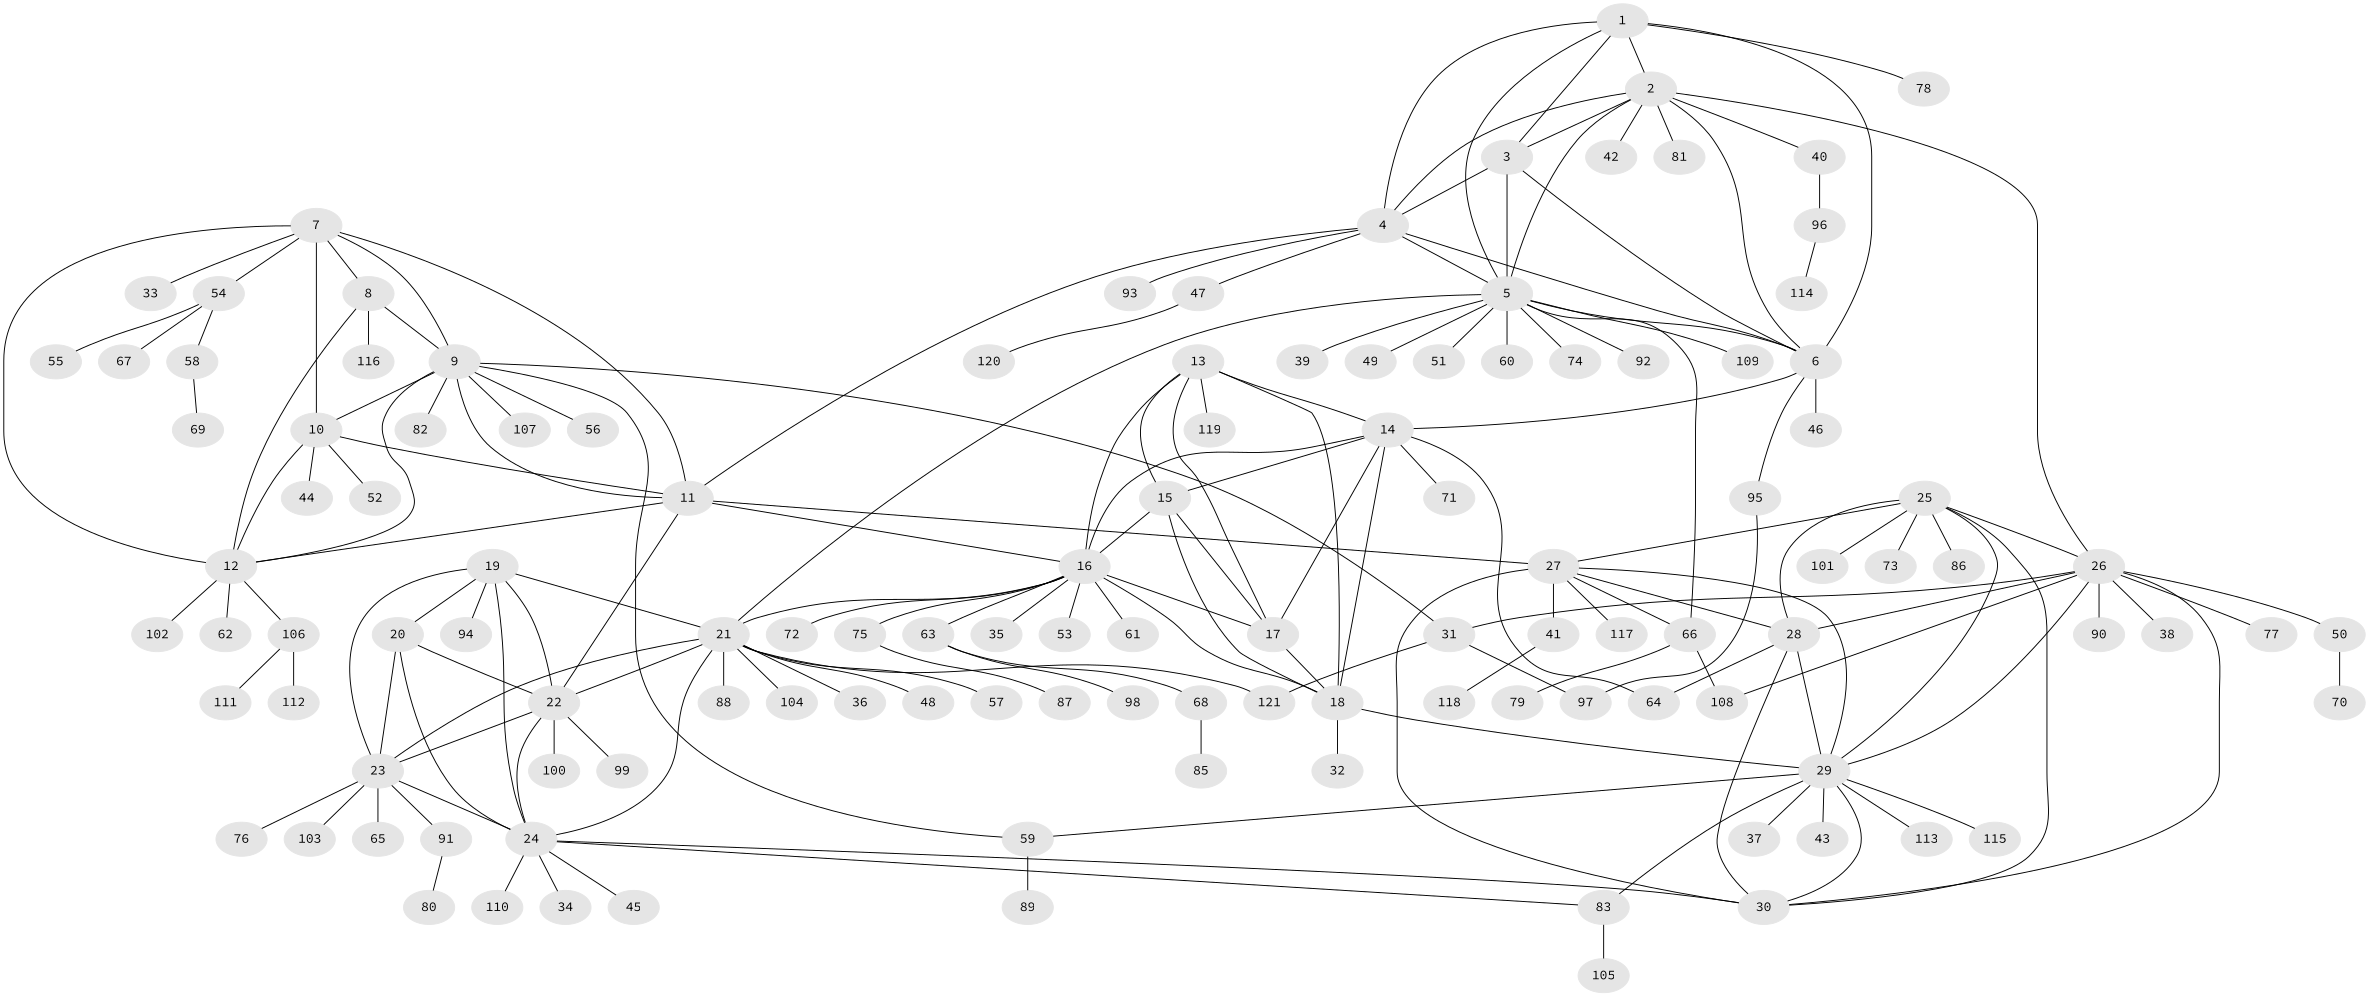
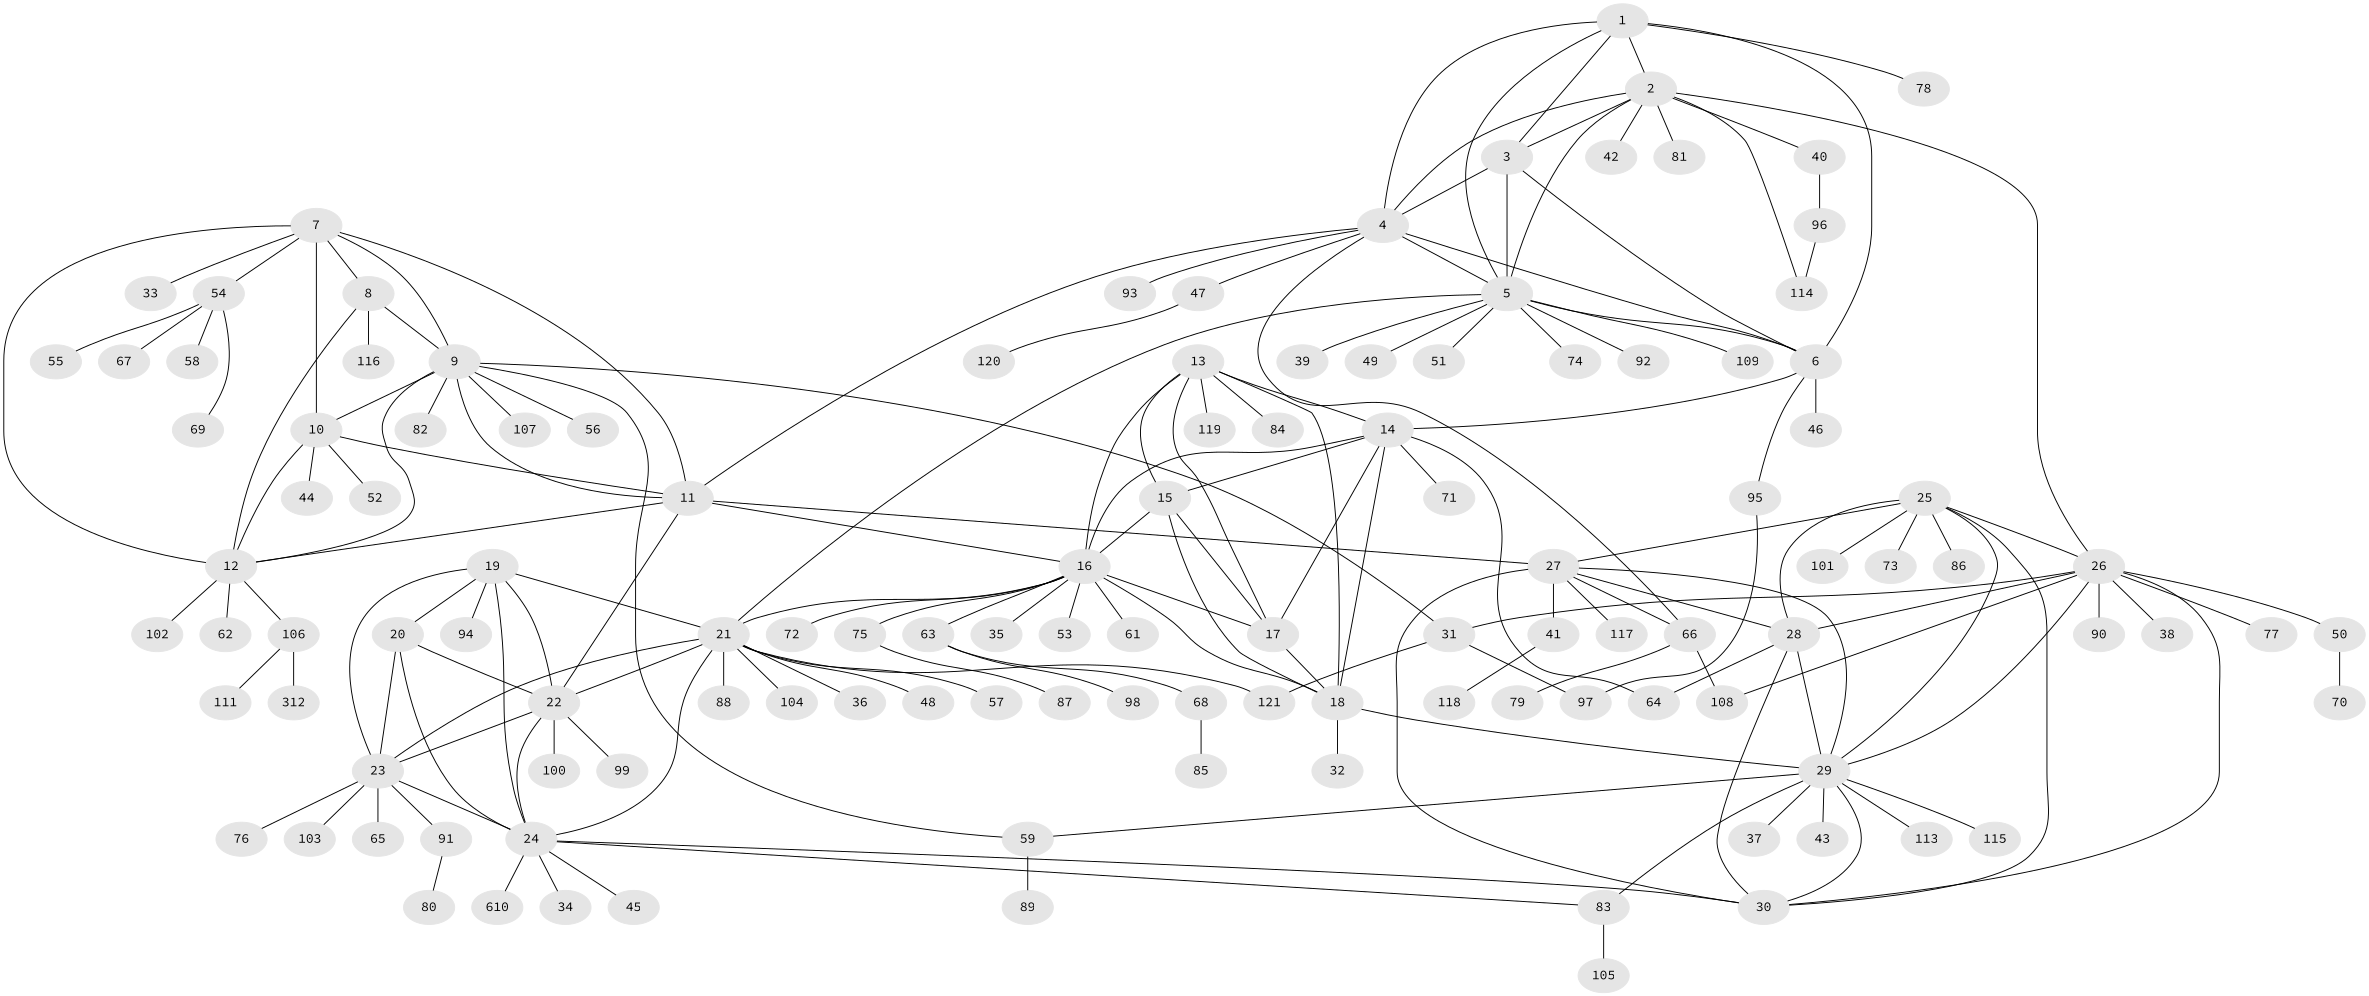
edge "2" -- "6": now "2" -- "114"
node "60": removed
edge "5" -- "66": now "4" -- "66"
edge "58" -- "69": now "54" -- "69"
node "84": added
node "112": label "112" -> "312"
node "110": label "110" -> "610"
